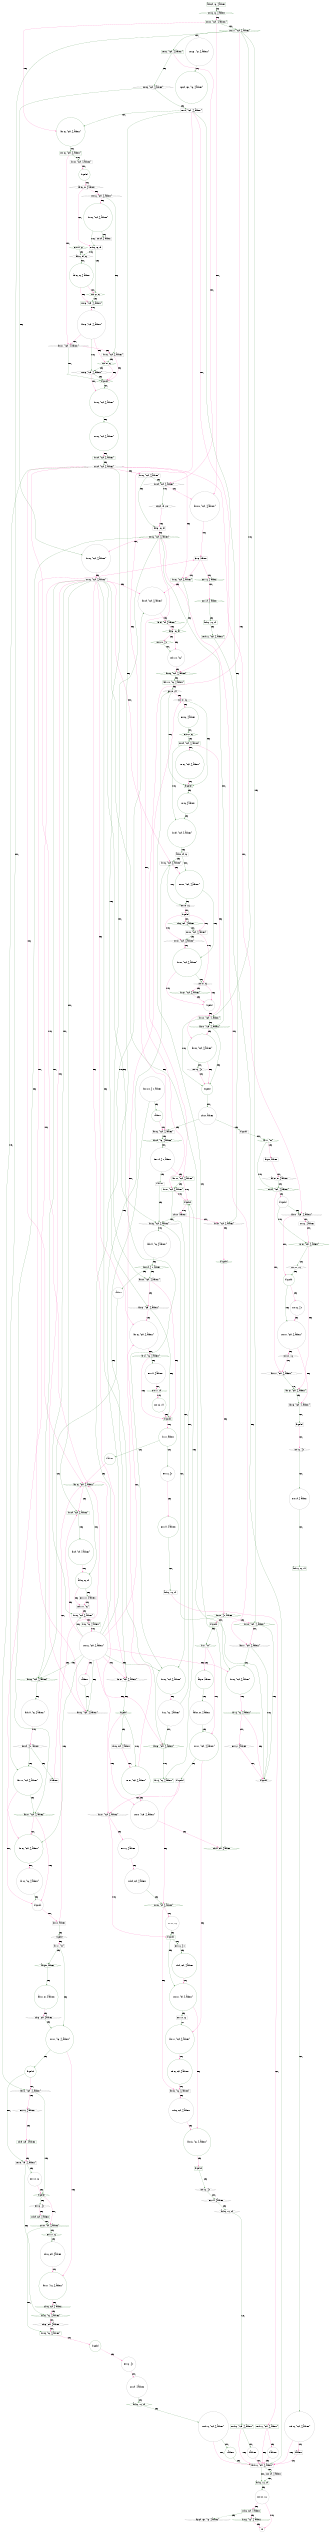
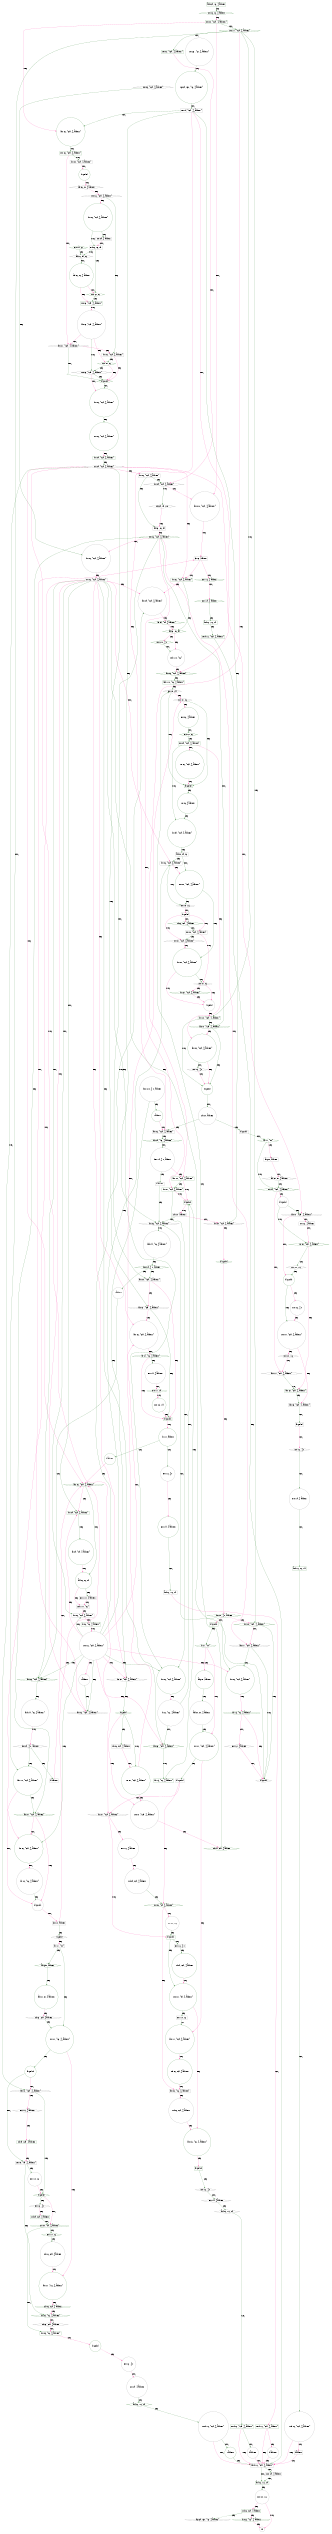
edge "stur x2 , [ x29 , #- address ]" -> "stur x3 , [ x29 , #- address ]": removed, label "CFG"
edge "stur x3 , [ x29 , #- address ]" -> "stur x4 , [ x29 , #- address ]": now "stp x29 , x30 , [ sp , # address ]" -> "stur x4 , [ x29 , #- address ]"
edge "add x8 , x0 , # address" -> "mul x8 , x8 , x9": now "mov x9 , # address" -> "mul x8 , x8 , x9"
